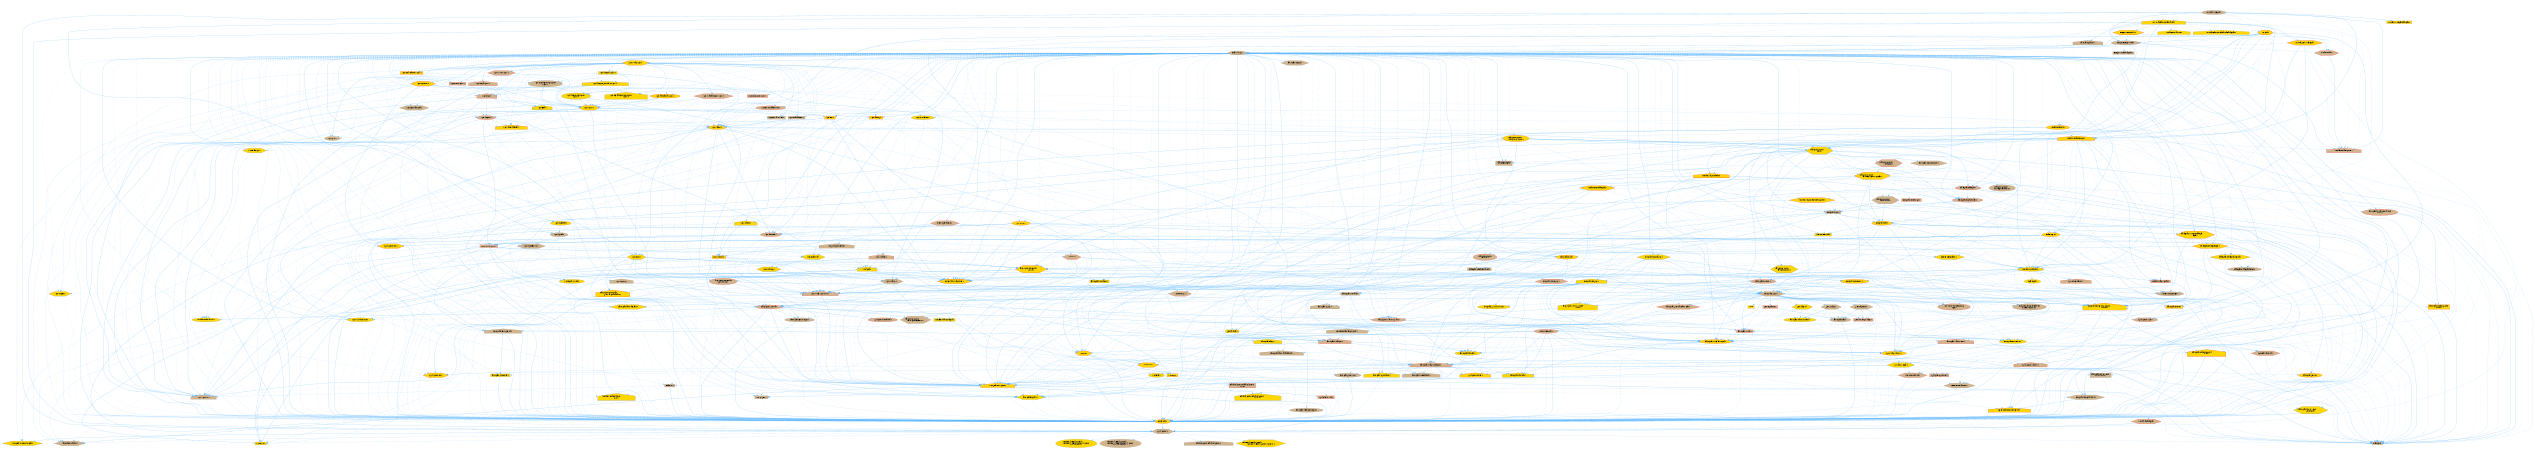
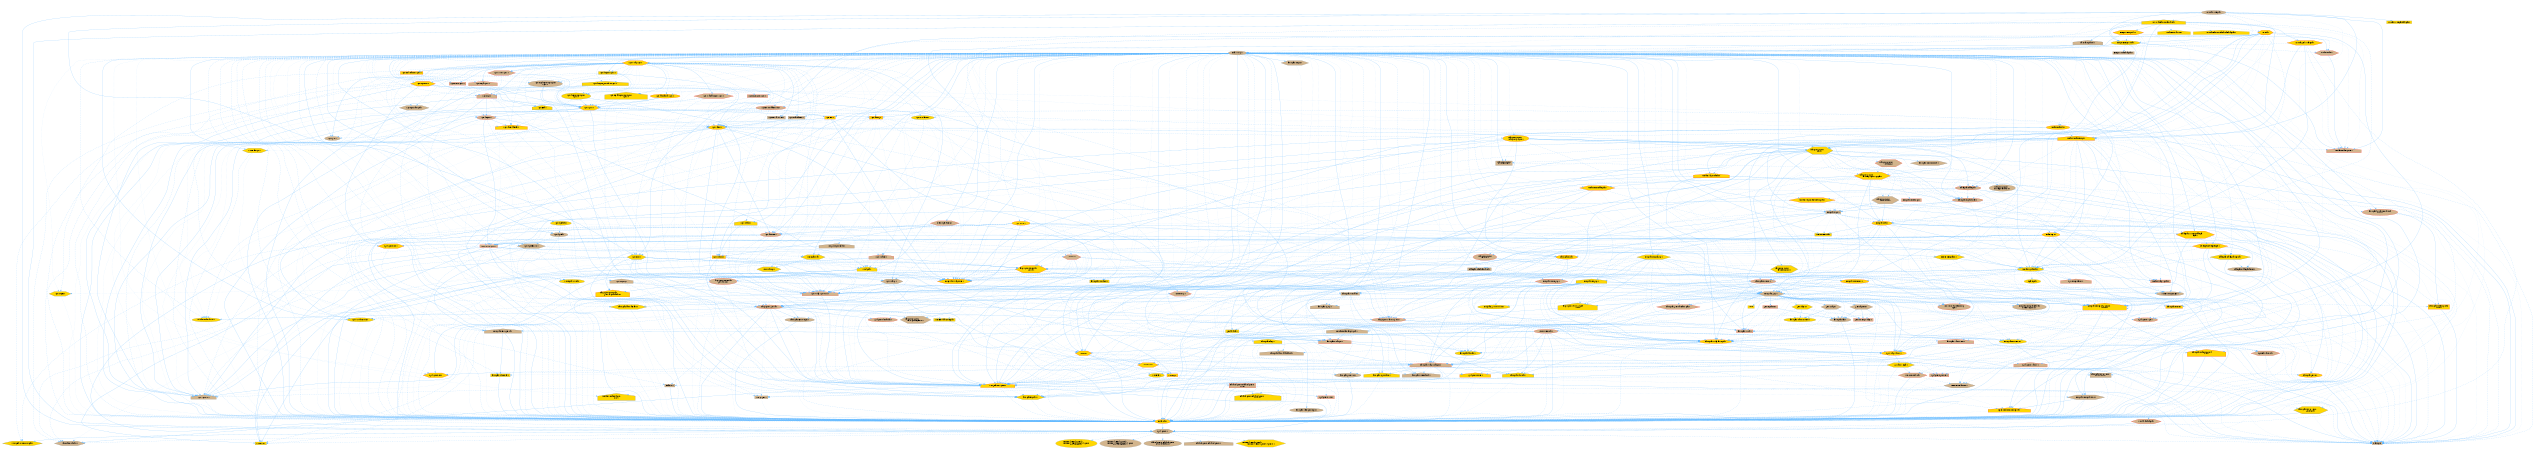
node "EdGraph/EdGraphNode.h": fillcolor tan -> gold
node "GenericPlatform/GenericPlatform CompilerPreSetup.h": added
